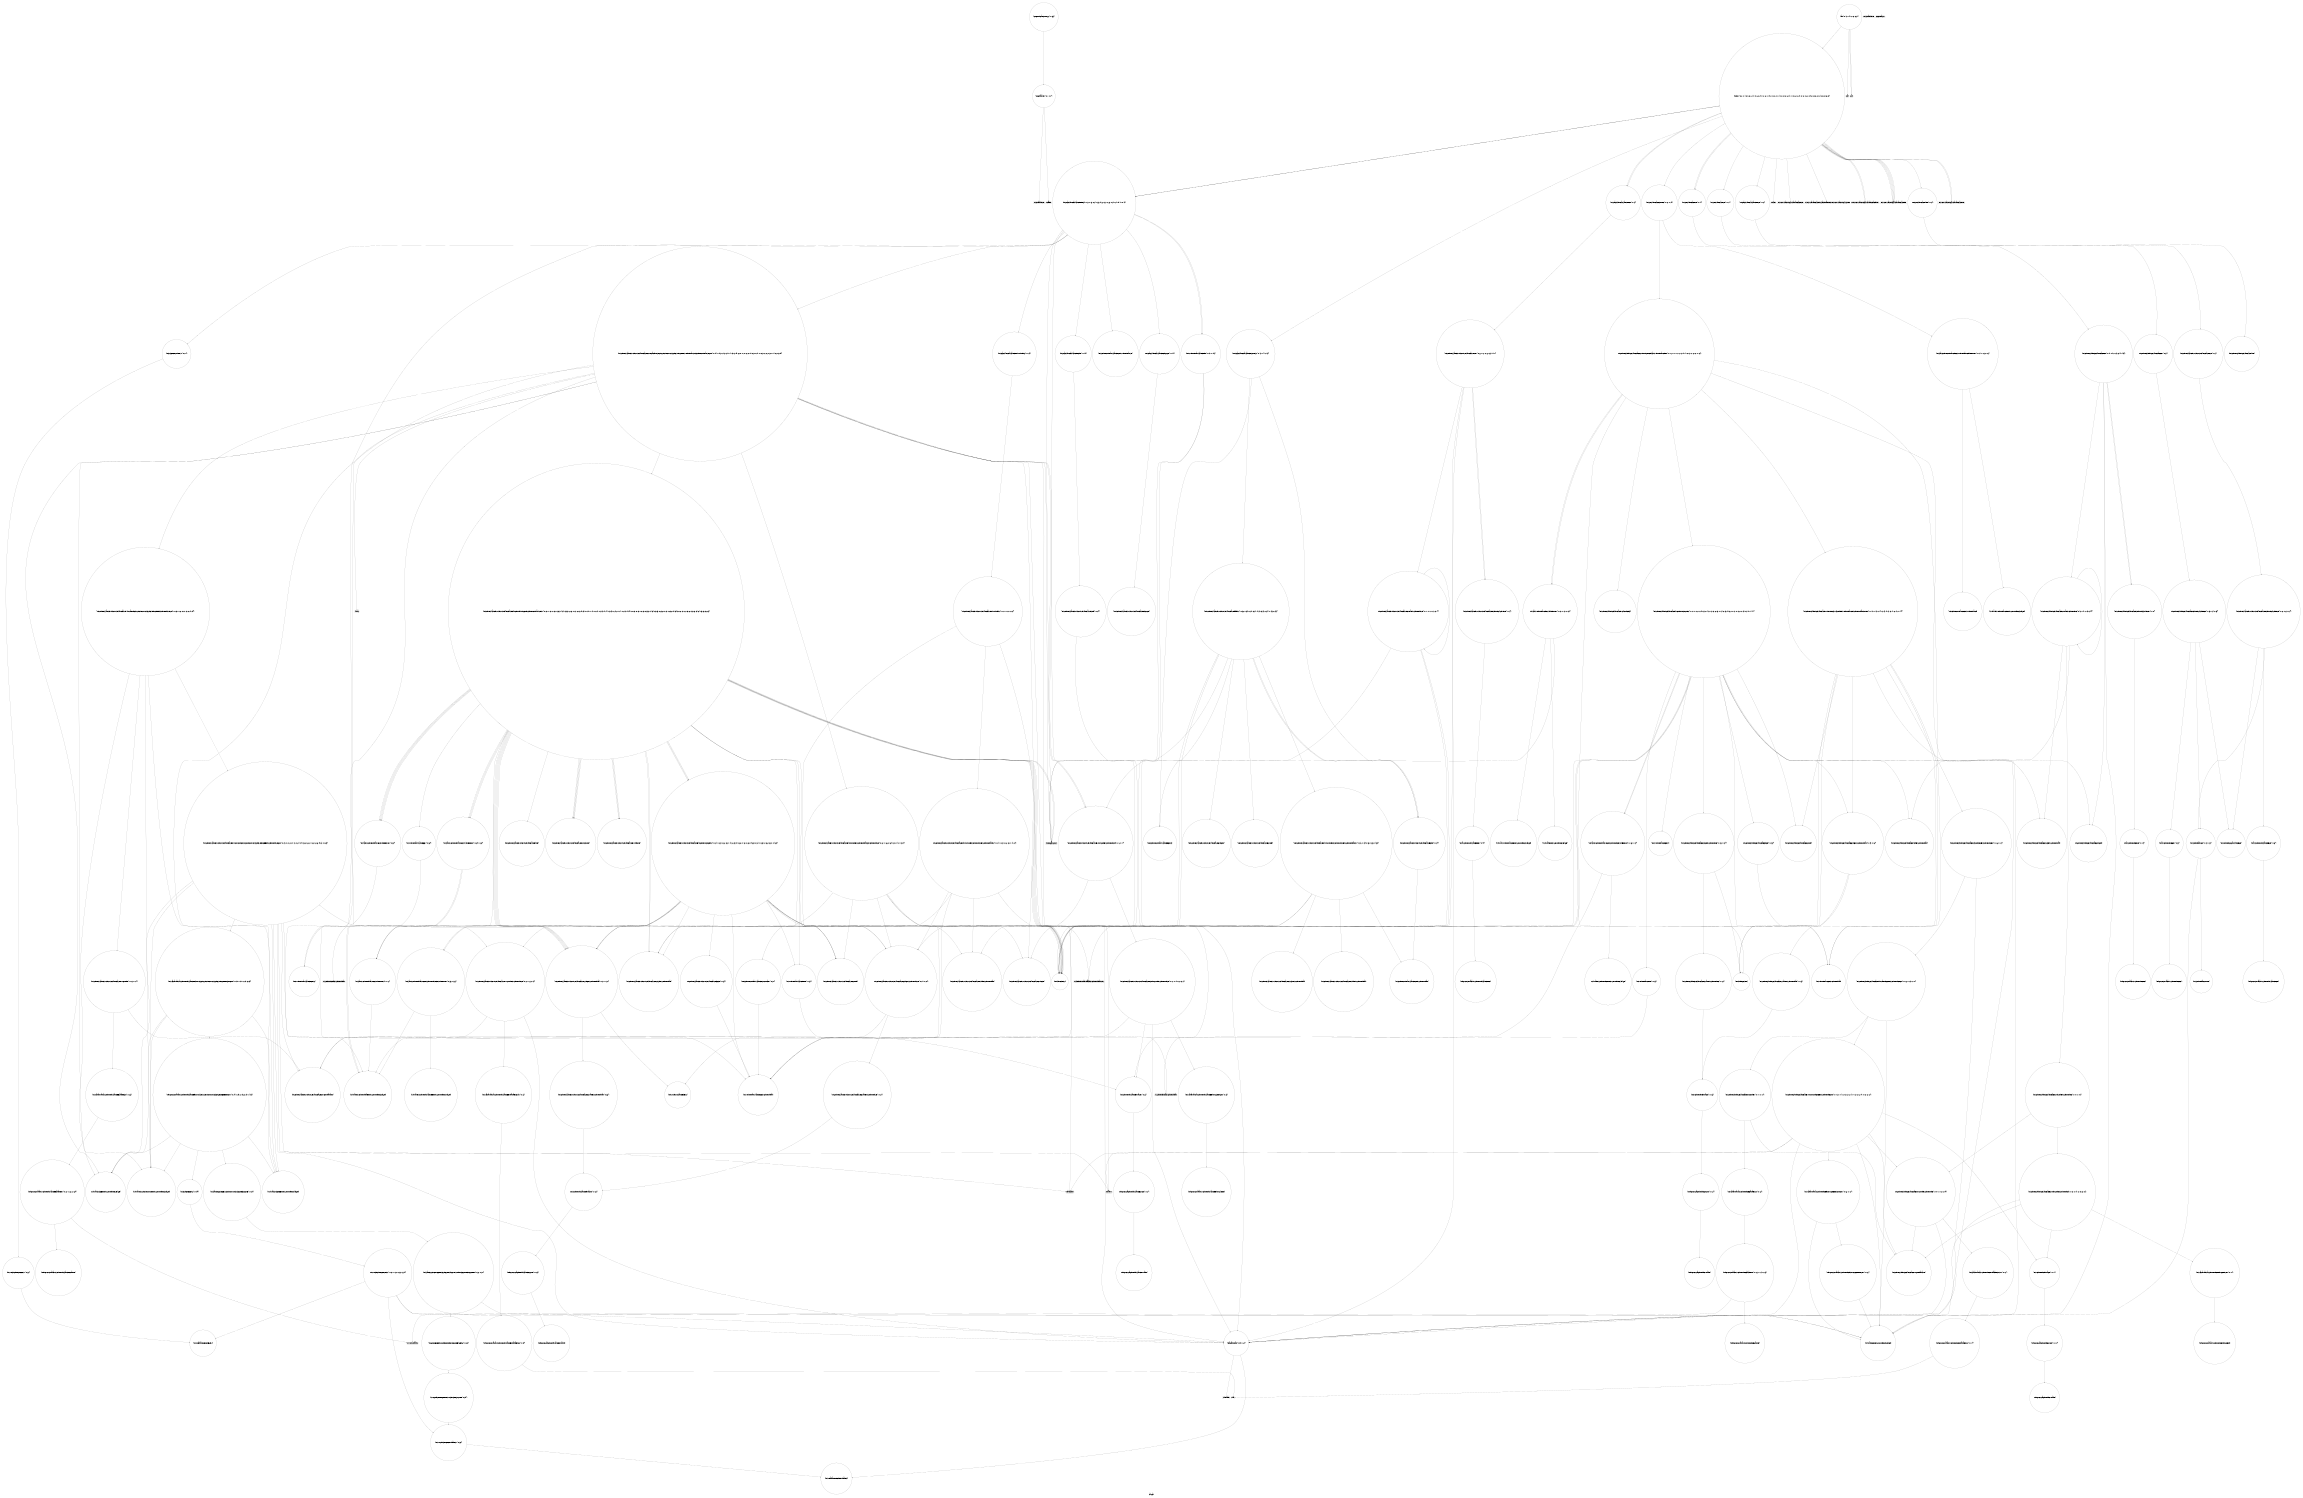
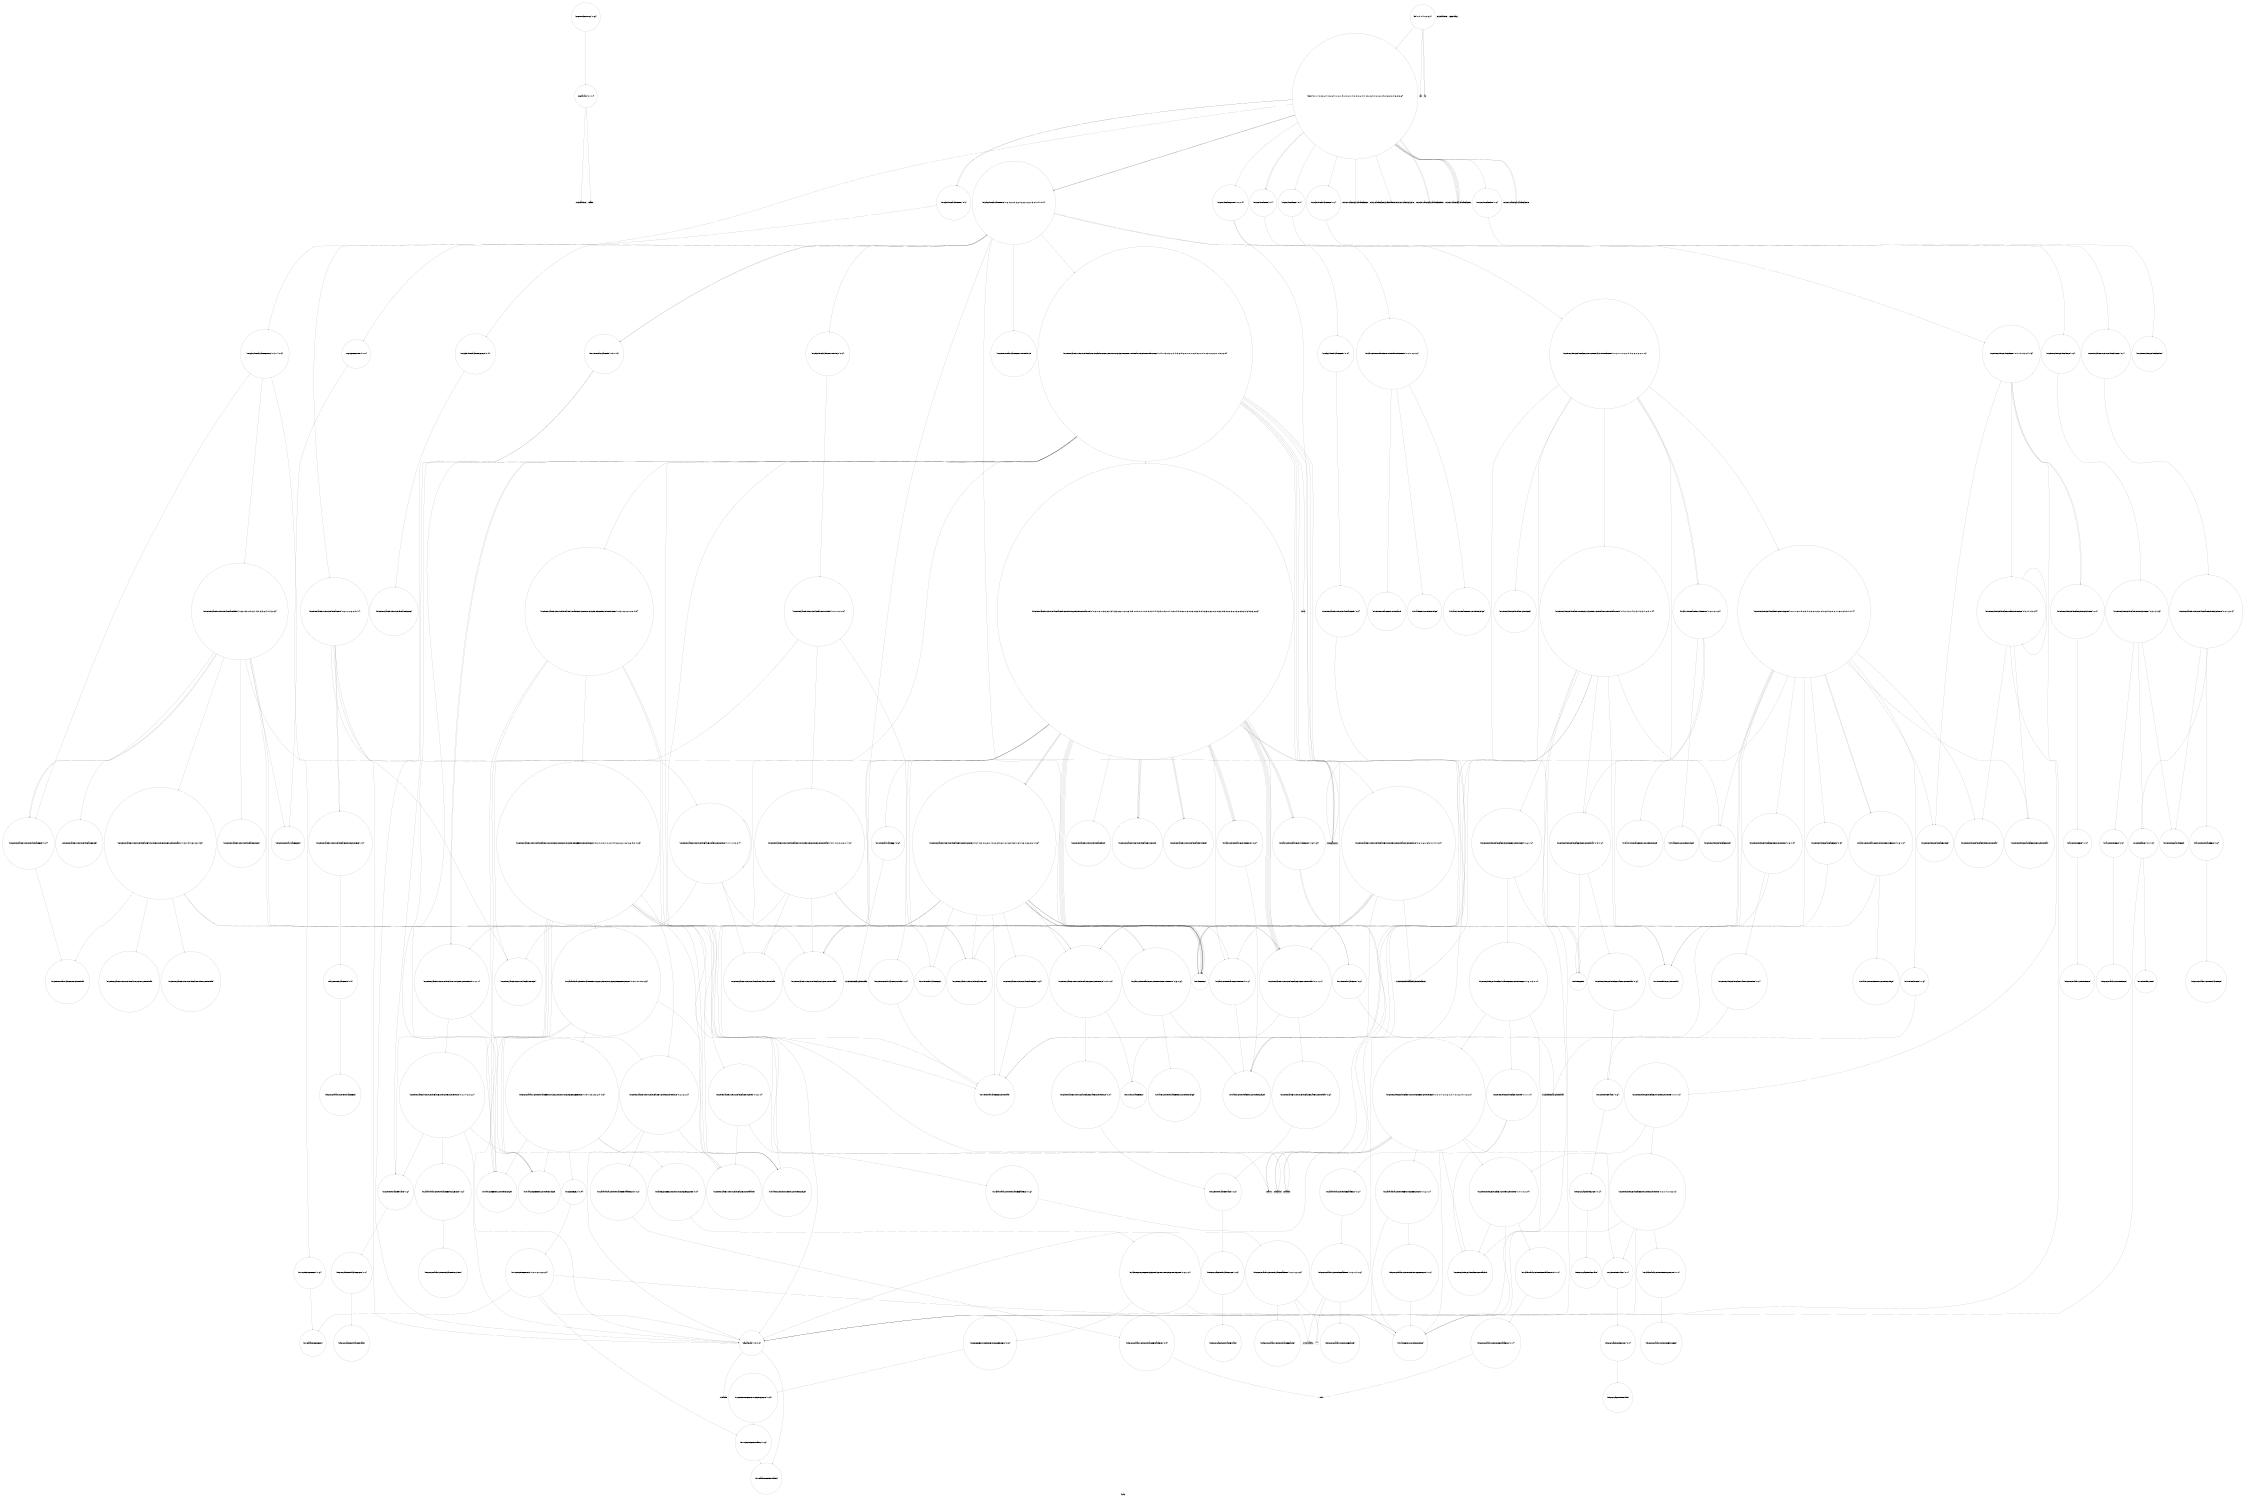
node "_ZNSolsEx": removed
node "{_ZSt7forwardIRbEOT_RNSt16remove_referenceIS1_E4typeE}": added
node "{_ZNKSt17_Rb_tree_iteratorIcEeqERKS0_}": removed
node "__cxa_end_catch": added
node "_Znwm": added
